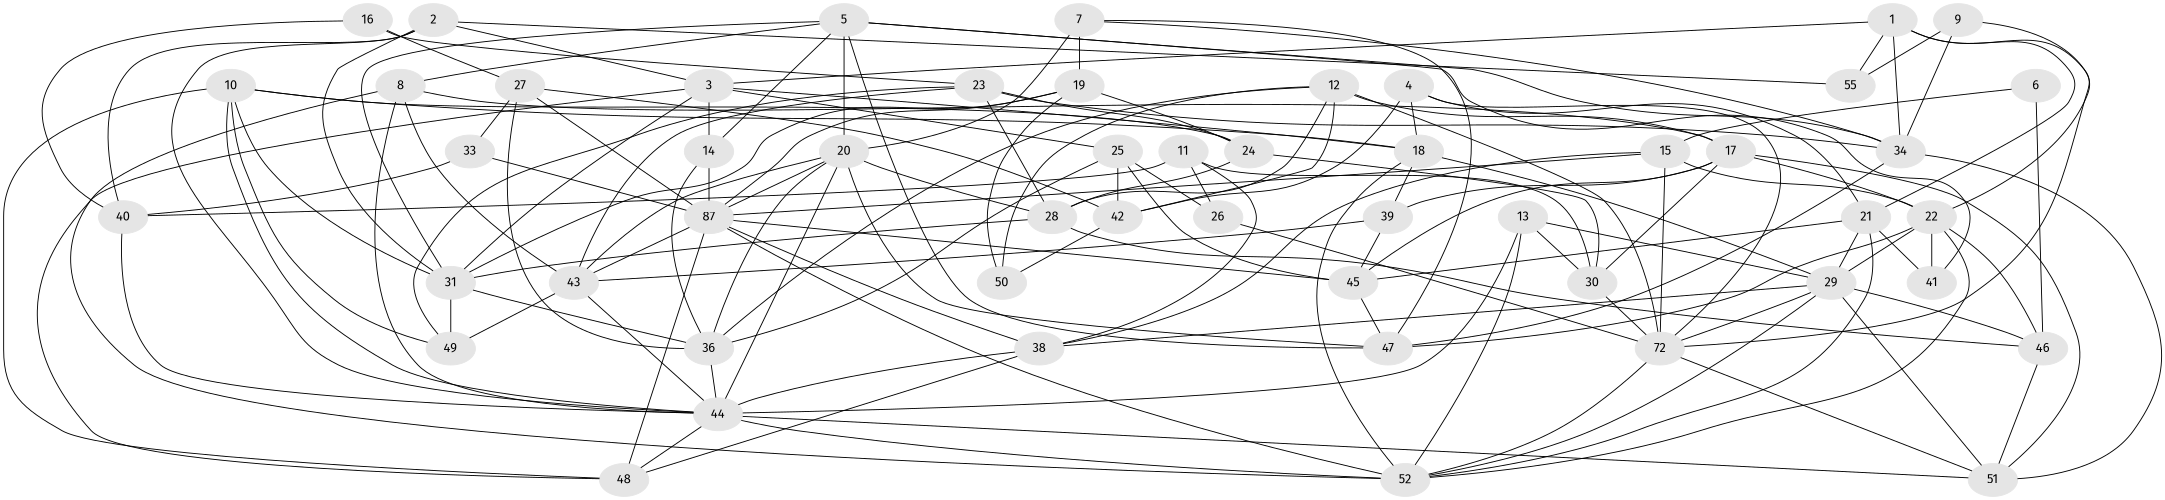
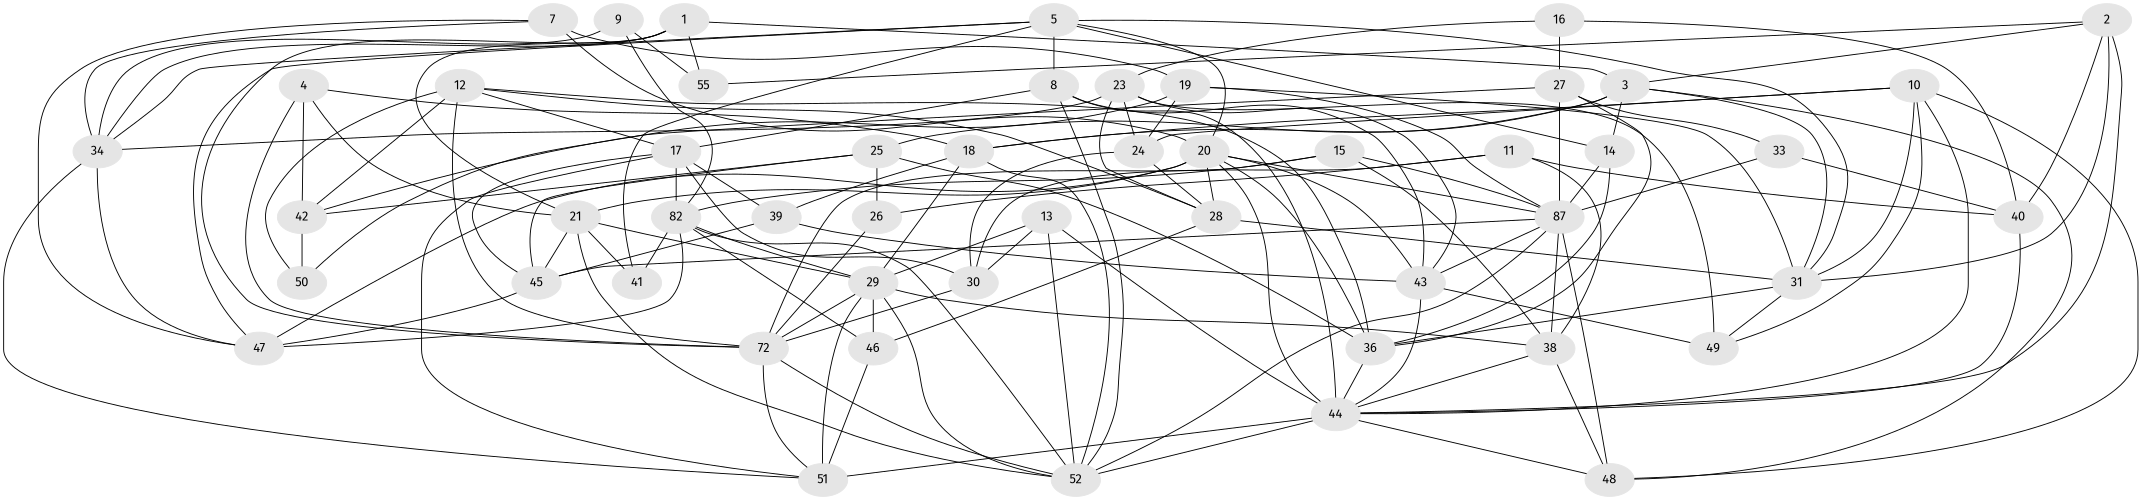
node "6": removed
edge "20" -- "21": added
node "22": label "22" -> "82"
